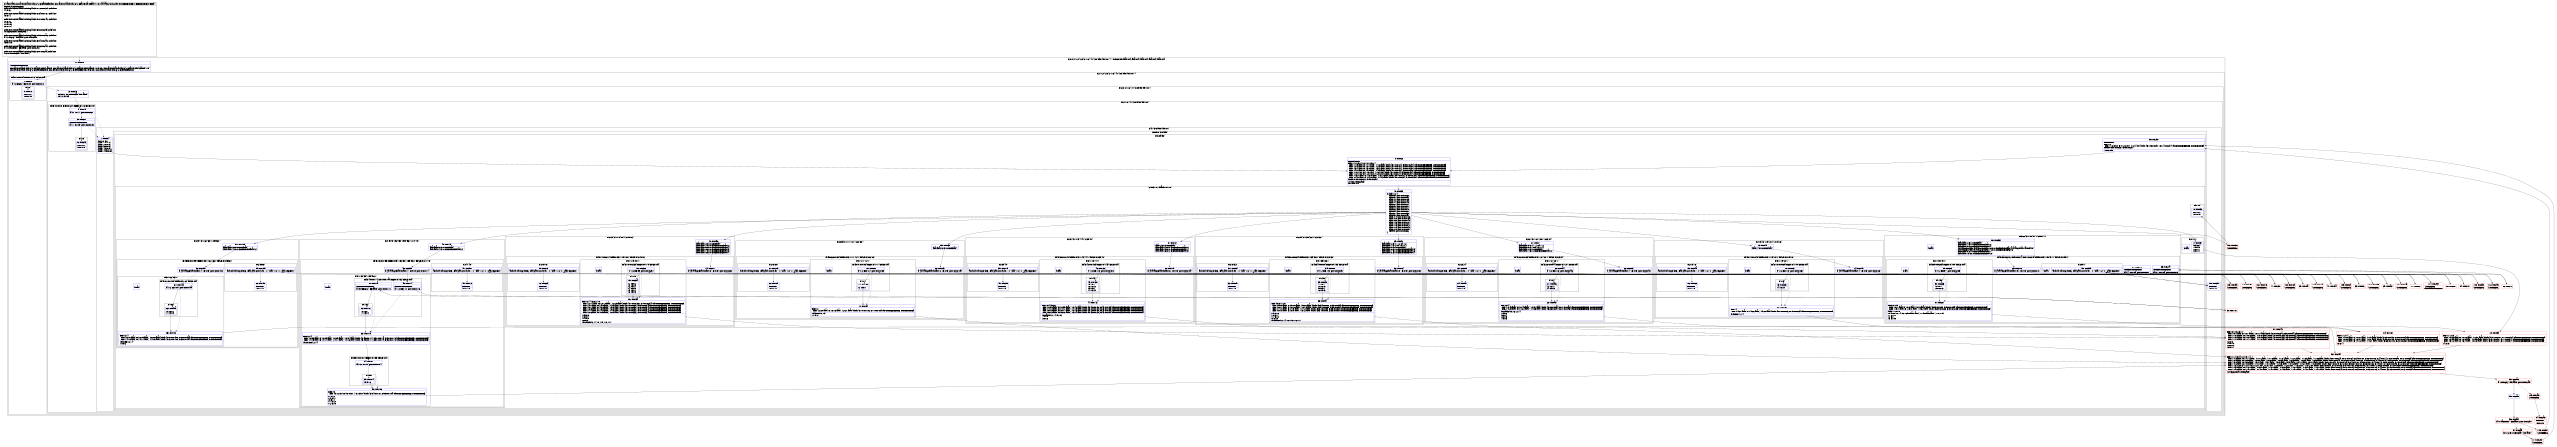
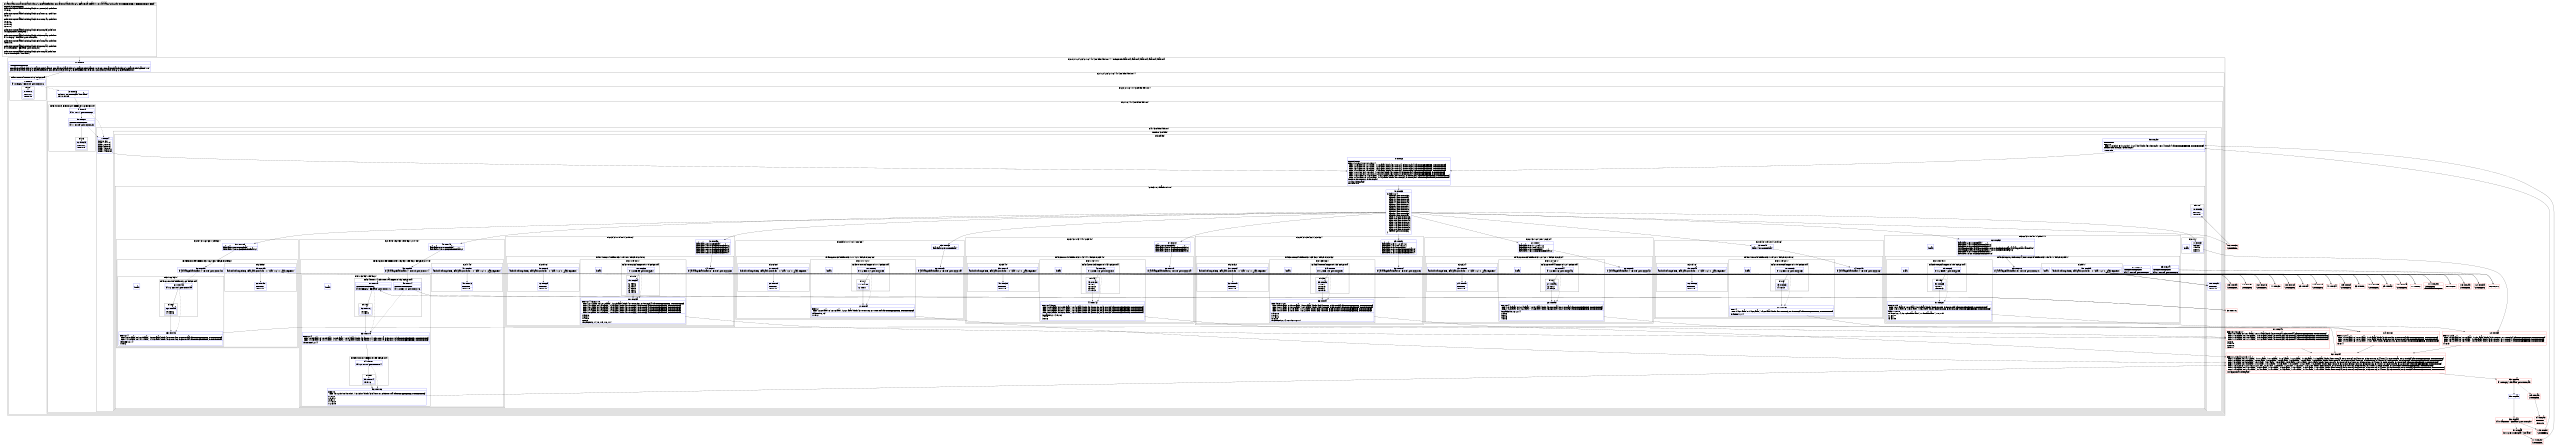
node "84: 0x0278": removed
